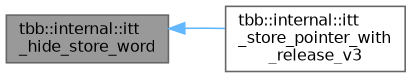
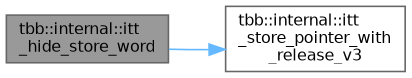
edge "tbb::internal::itt _store_pointer_with _release_v3" -> "tbb::internal::itt _hide_store_word": reversed
